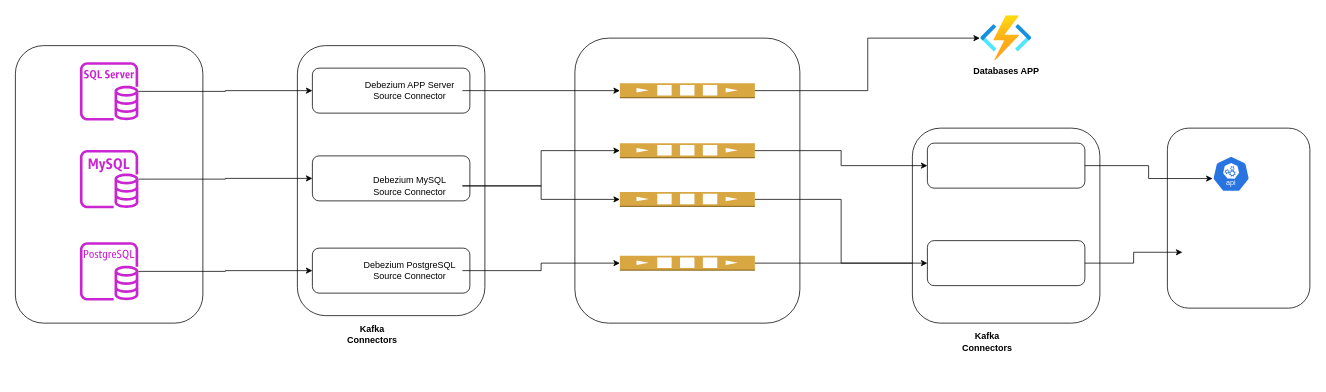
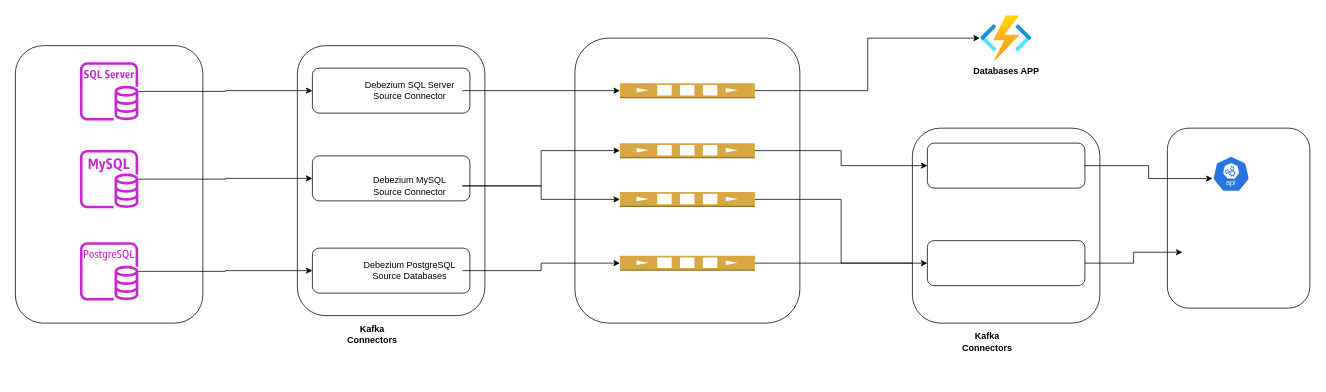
node "Debezium APP Server Source Connector": label "Debezium APP Server Source Connector" -> "Debezium SQL Server Source Connector"
node "Debezium PostgreSQL Source Connector": label "Debezium PostgreSQL Source Connector" -> "Debezium PostgreSQL Source Databases"
